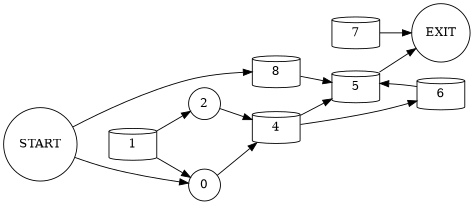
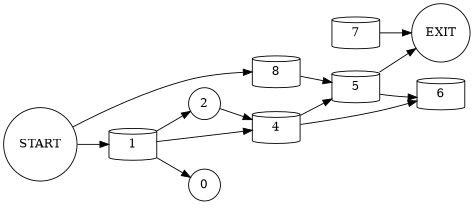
edge "6" -> "5": reversed
edge "0" -> "4": now "1" -> "4"
edge "START" -> "0": now "START" -> "1"
